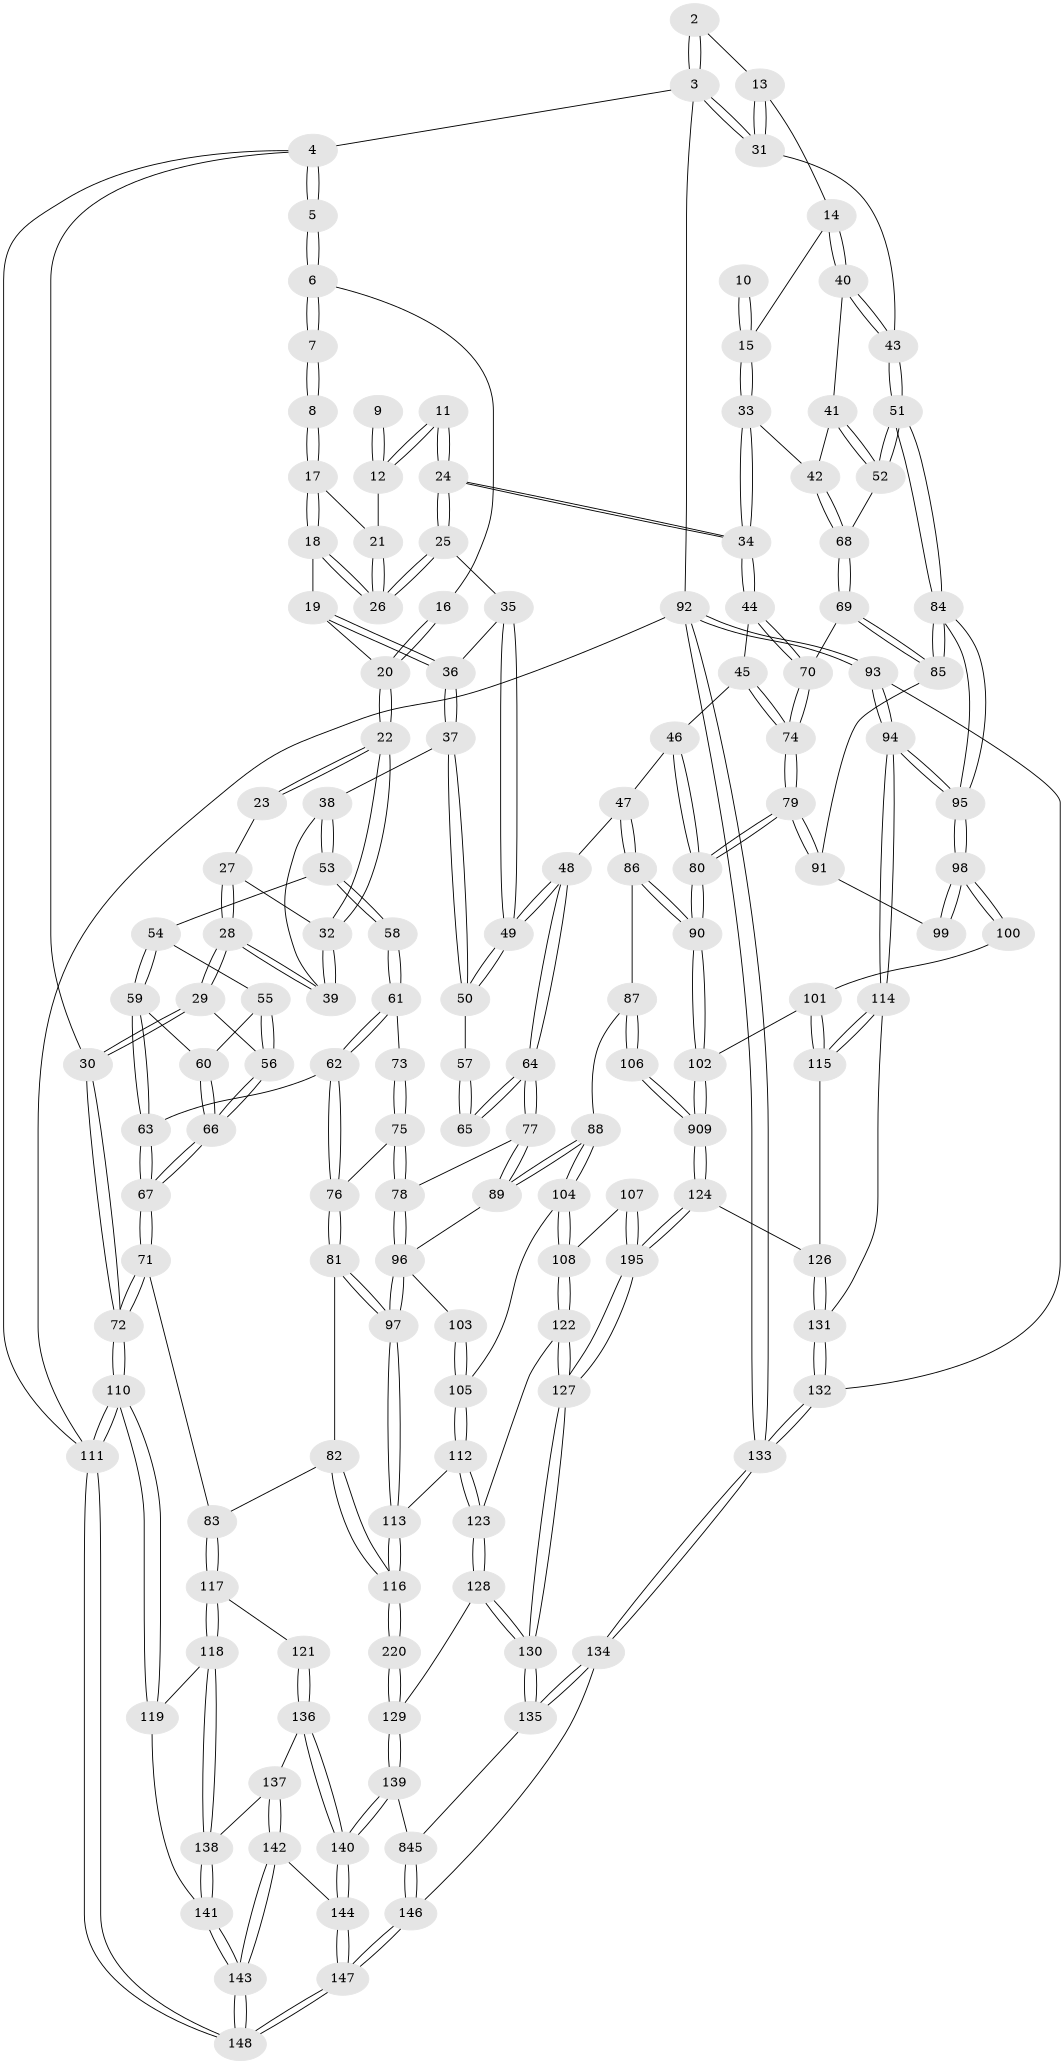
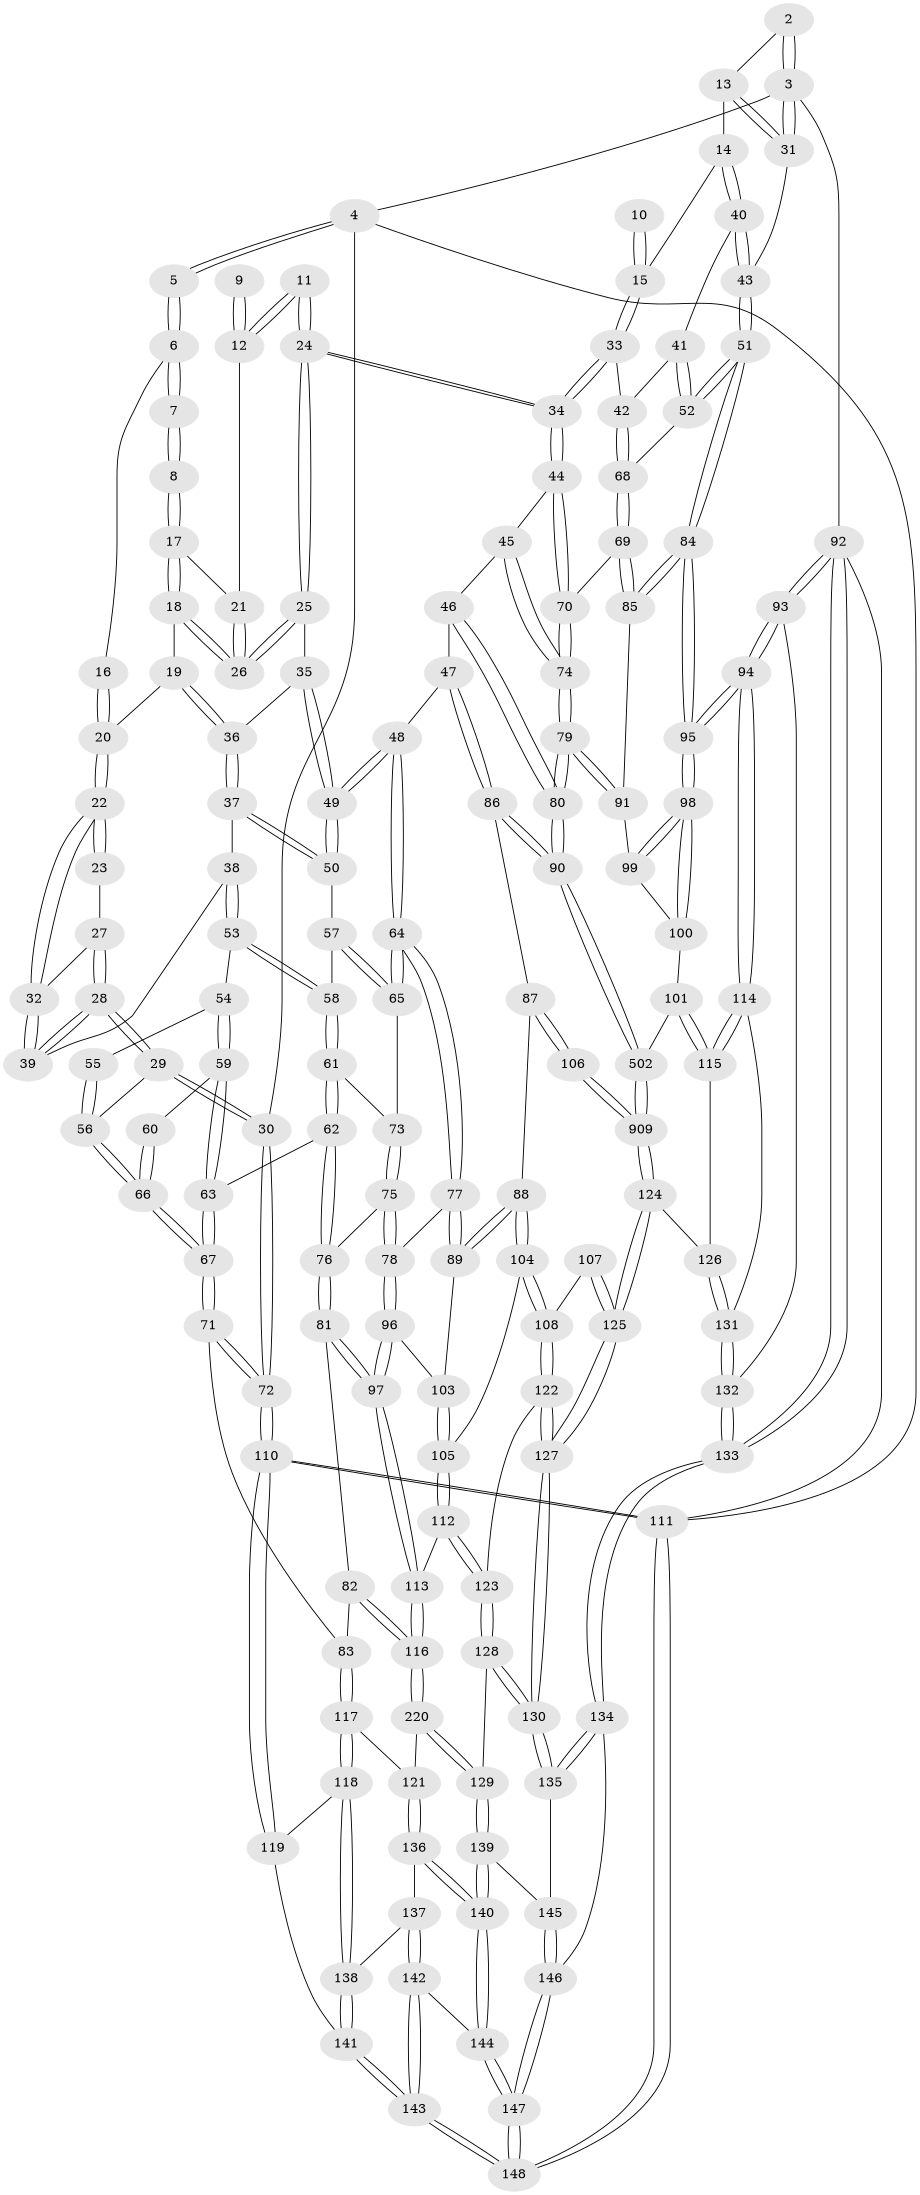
edge "99" -- "100": added
edge "57" -- "58": added
edge "55" -- "60": removed
edge "65" -- "73": added
node "102": label "102" -> "502"
edge "89" -- "96": now "89" -- "103"
node "195": label "195" -> "125"
edge "220" -- "121": added
node "845": label "845" -> "145"
